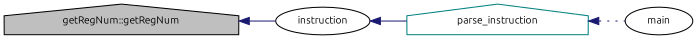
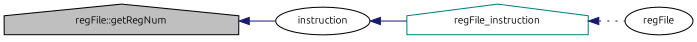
node "getRegNum::getRegNum": label "getRegNum::getRegNum" -> "regFile::getRegNum"
node "parse_instruction": label "parse_instruction" -> "regFile_instruction"
node "main": label "main" -> "regFile"
